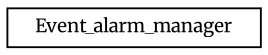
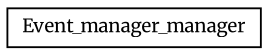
node "Event_alarm_manager": label "Event_alarm_manager" -> "Event_manager_manager"
